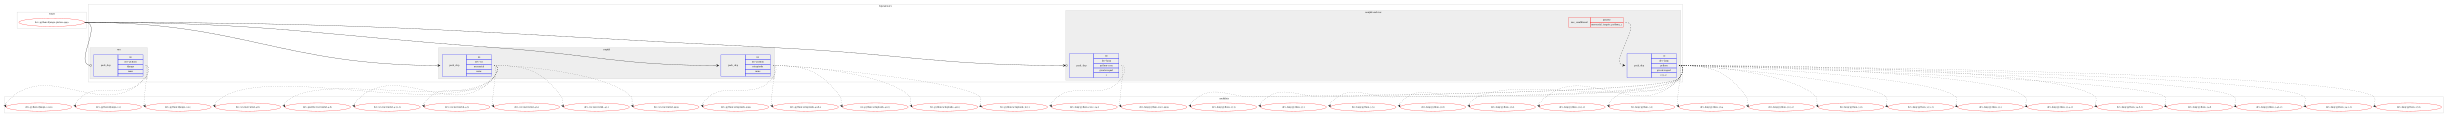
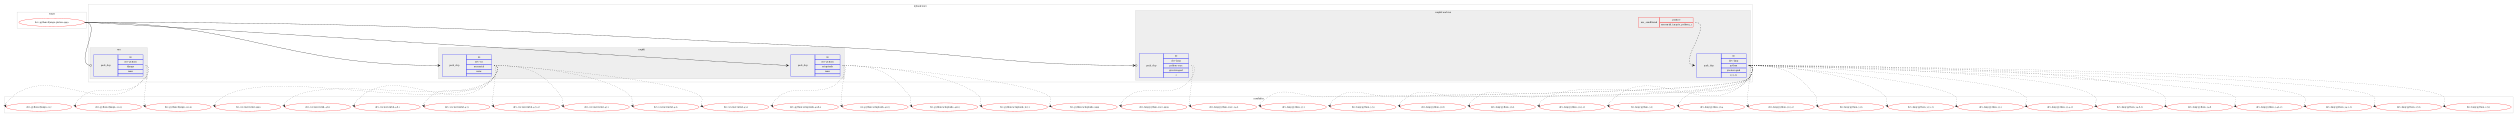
node "dev-positive/mercurial-4.8.1": label "dev-positive/mercurial-4.8.1" -> "dev-vcs/mercurial-4.8.1"
node "dev-vcs/mercurial-4.7.2": added
